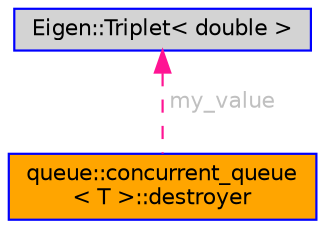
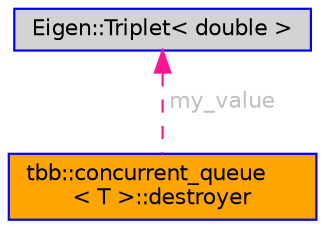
node "queue::concurrent_queue < T >::destroyer": label "queue::concurrent_queue < T >::destroyer" -> "tbb::concurrent_queue < T >::destroyer"
